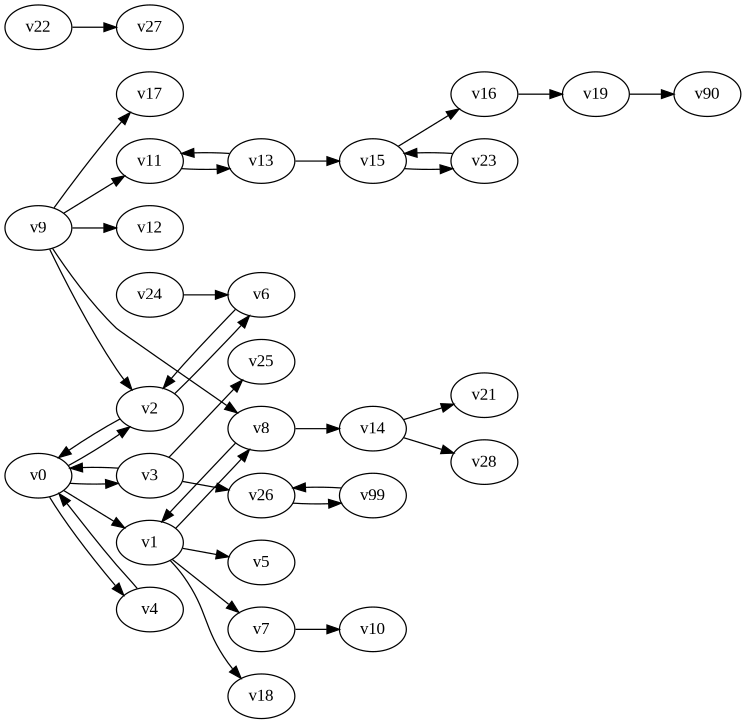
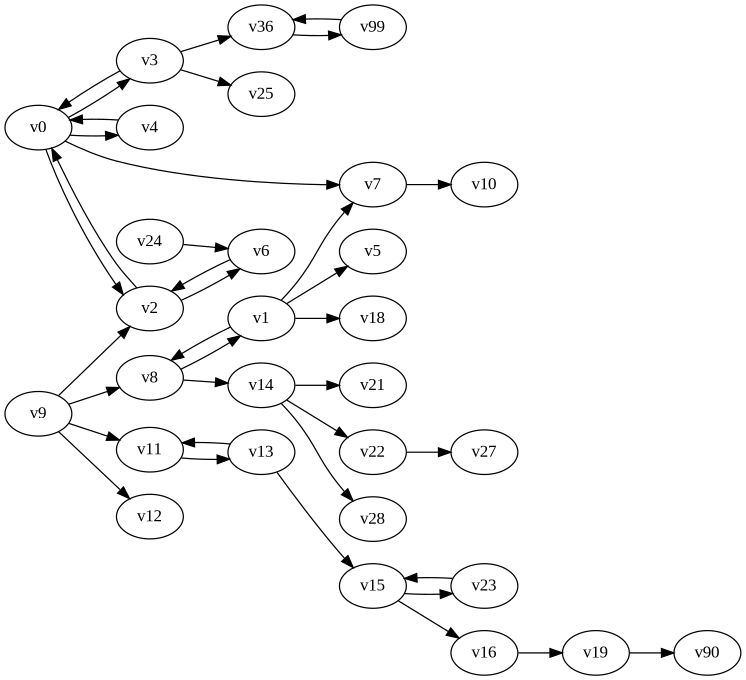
node "v17": removed
edge "v14" -> "v22": added
node "v26": label "v26" -> "v36"
edge "v0" -> "v1": now "v0" -> "v7"
